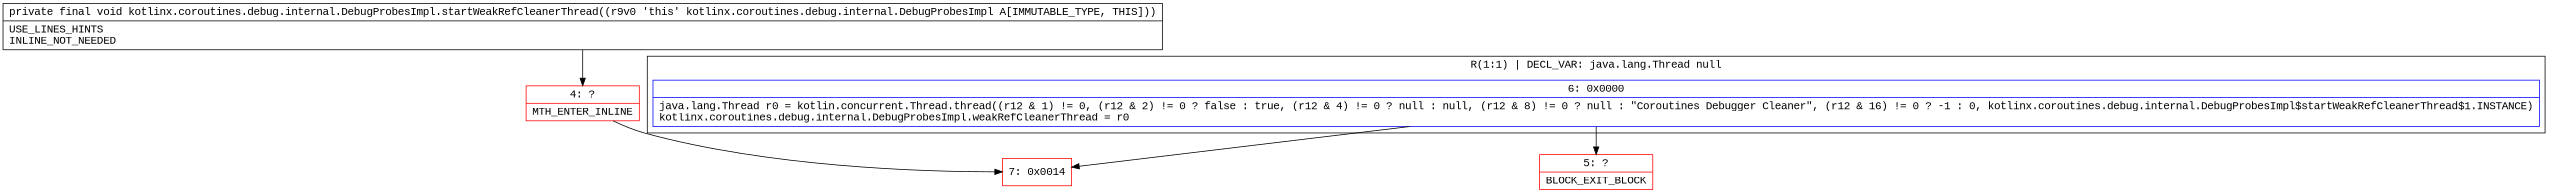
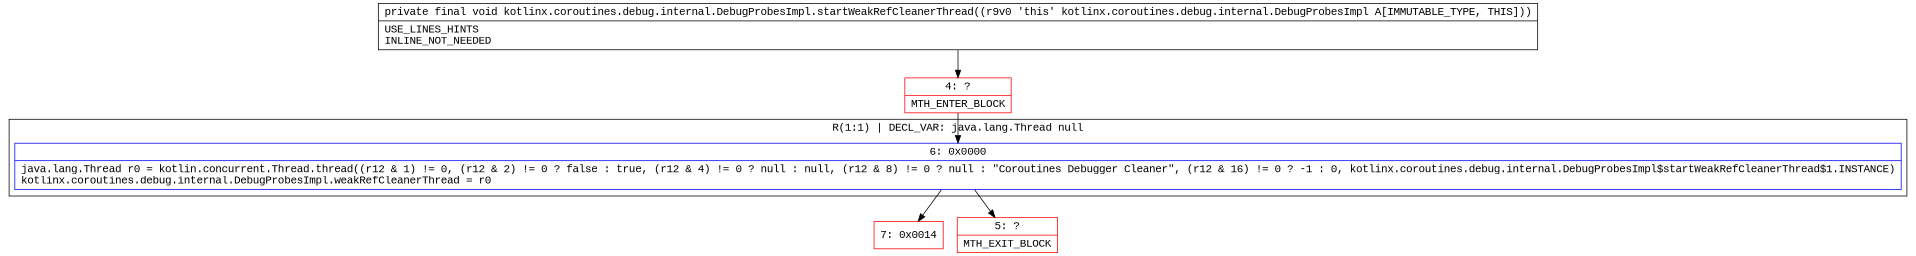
node "4: ?": text "MTH_ENTER_INLINE" -> "MTH_ENTER_BLOCK"
edge "4: ?" -> "7: 0x0014": now "4: ?" -> "6: 0x0000"
node "5: ?": text "BLOCK_EXIT_BLOCK" -> "MTH_EXIT_BLOCK"
